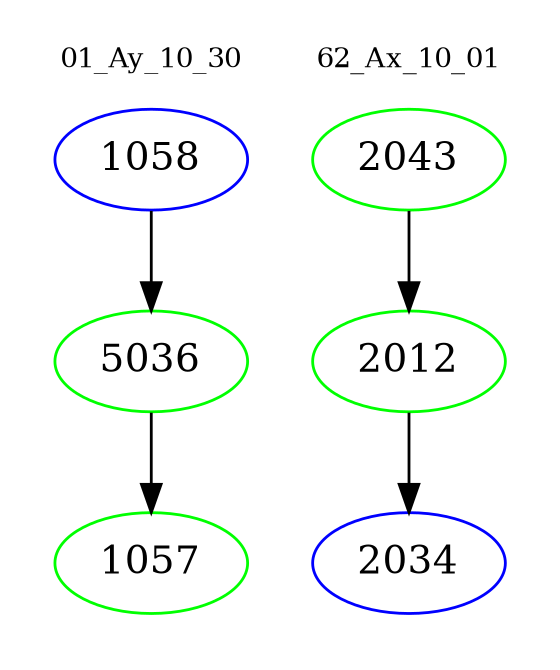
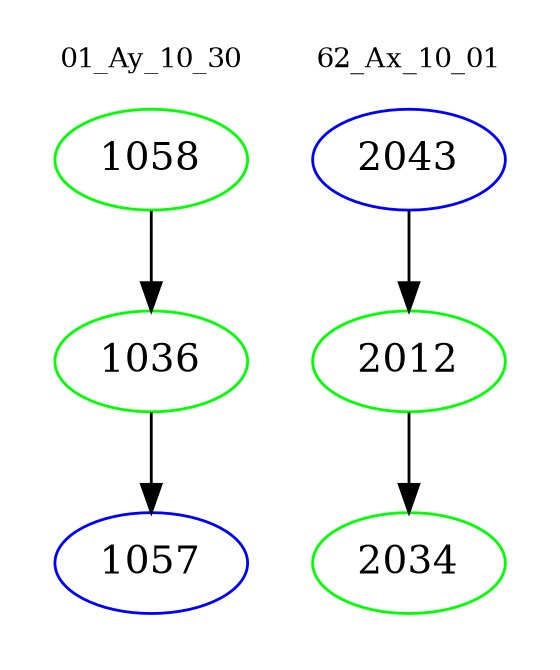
node "1058": color blue -> green
node "2043": color green -> blue
node "5036": label "5036" -> "1036"
node "1057": color green -> blue
node "2034": color blue -> green
